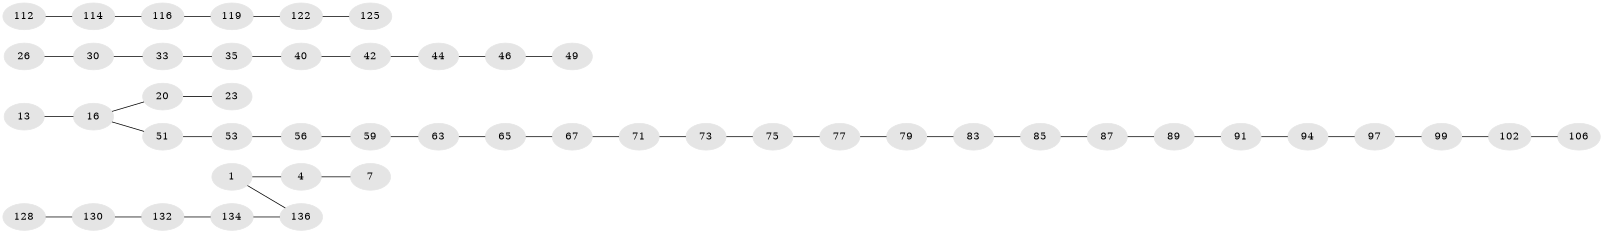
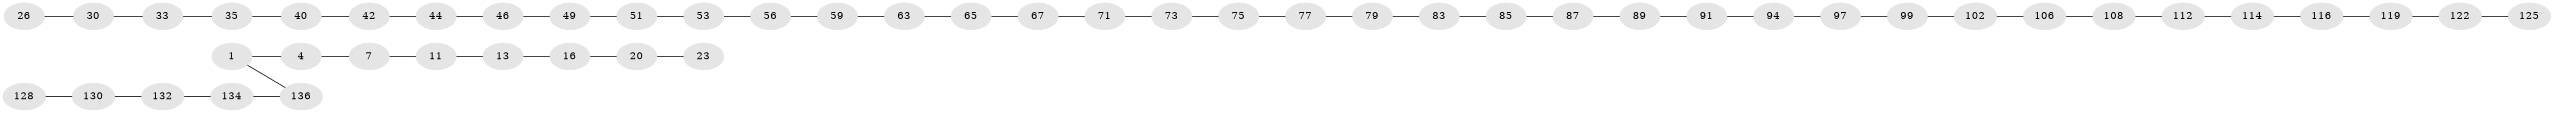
node "108": added
node "11": added
edge "16" -- "51": now "49" -- "51"
